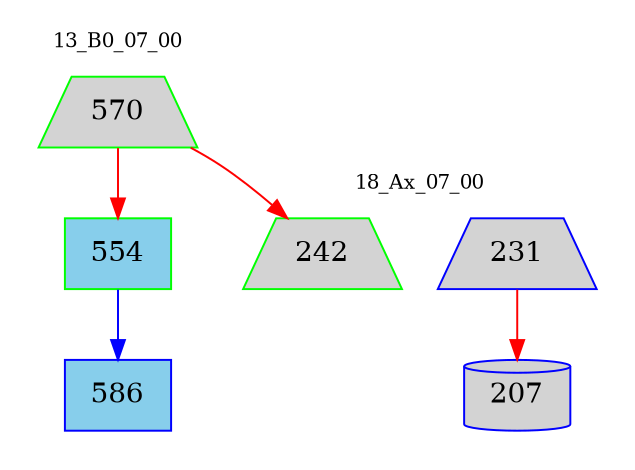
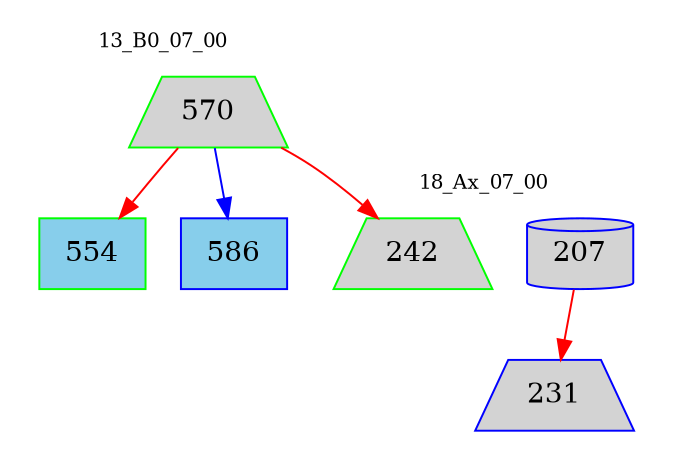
edge "554" -> "586": now "570" -> "586"
edge "231" -> "207": reversed
